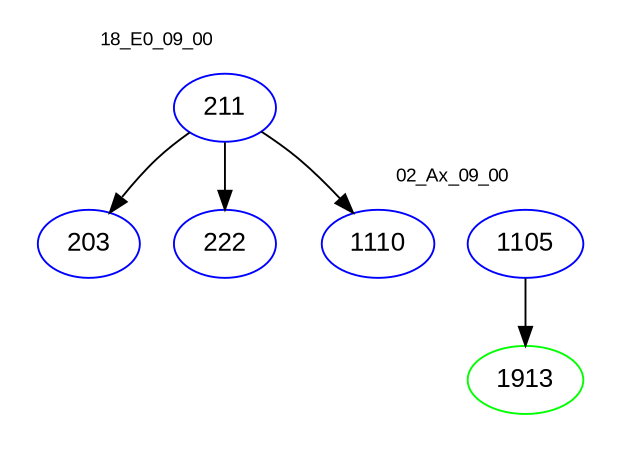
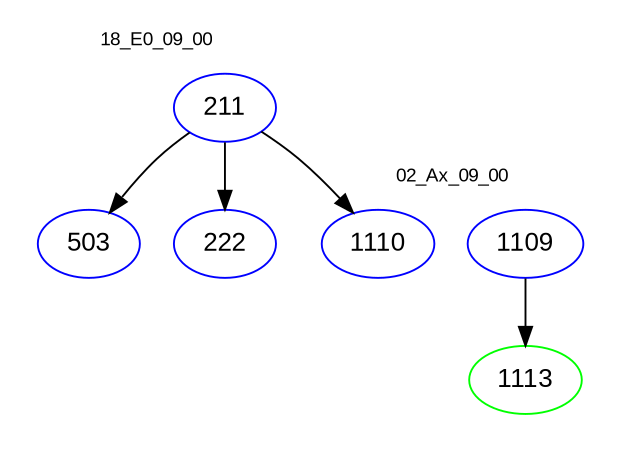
node "203": label "203" -> "503"
node "1105": label "1105" -> "1109"
node "1913": label "1913" -> "1113"
